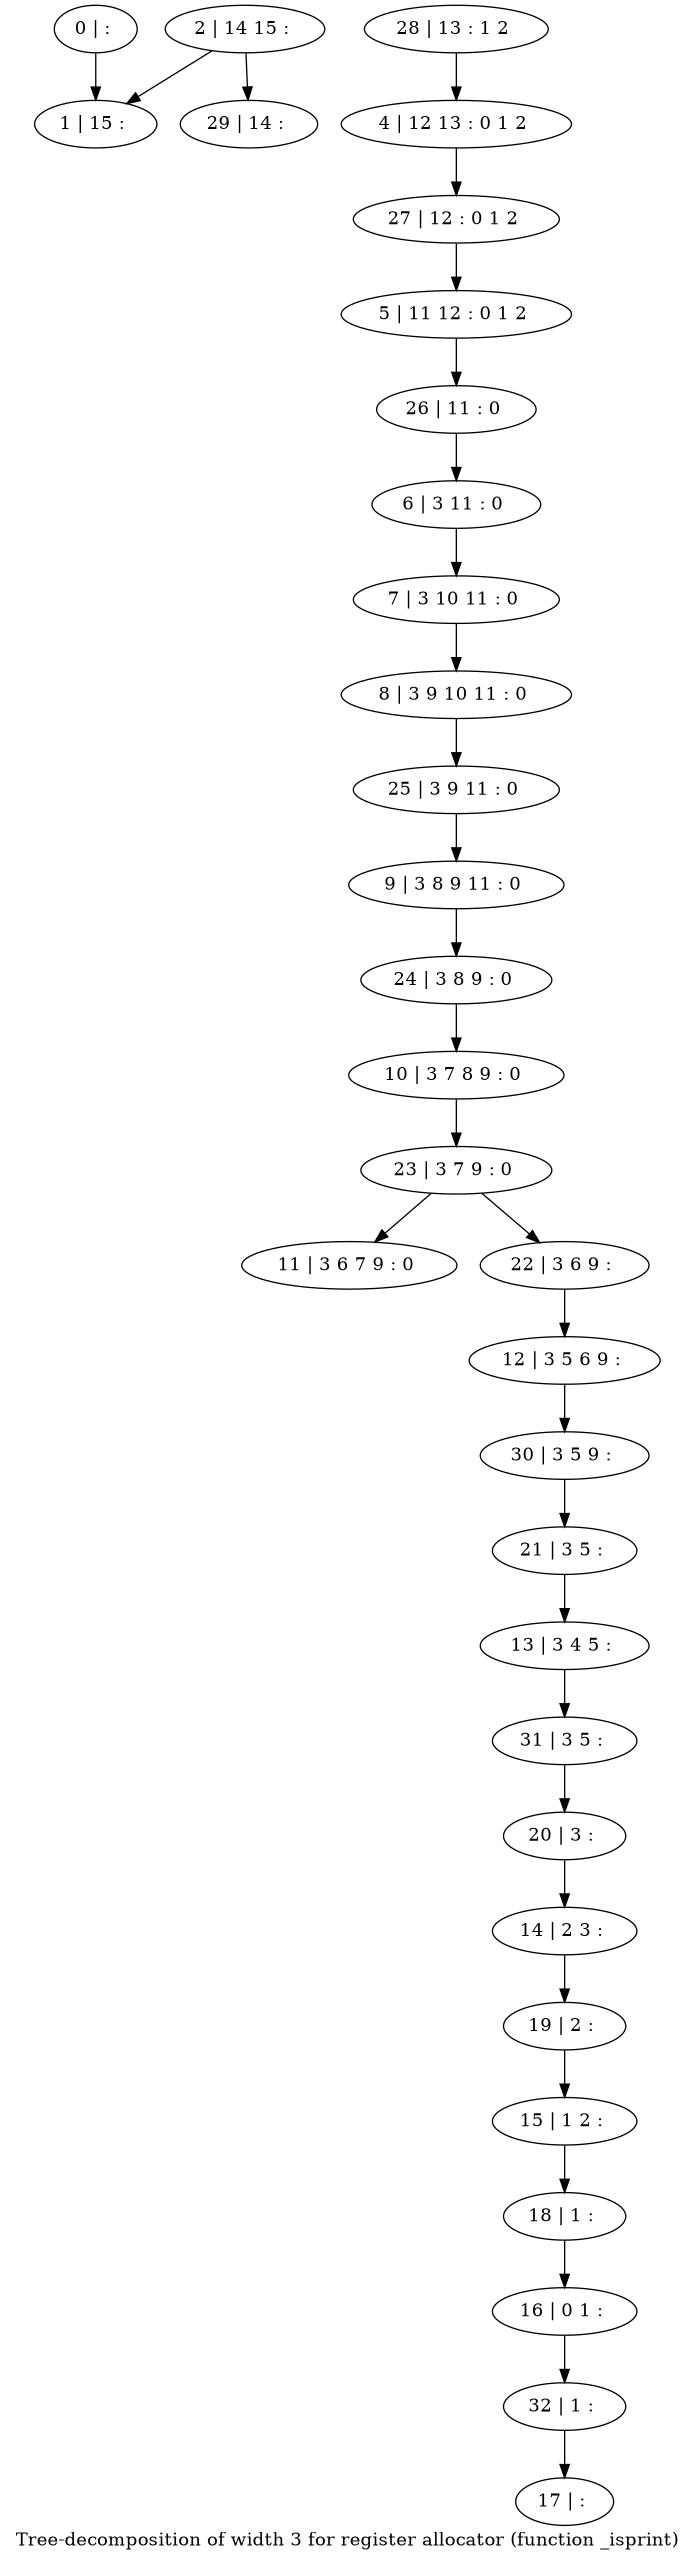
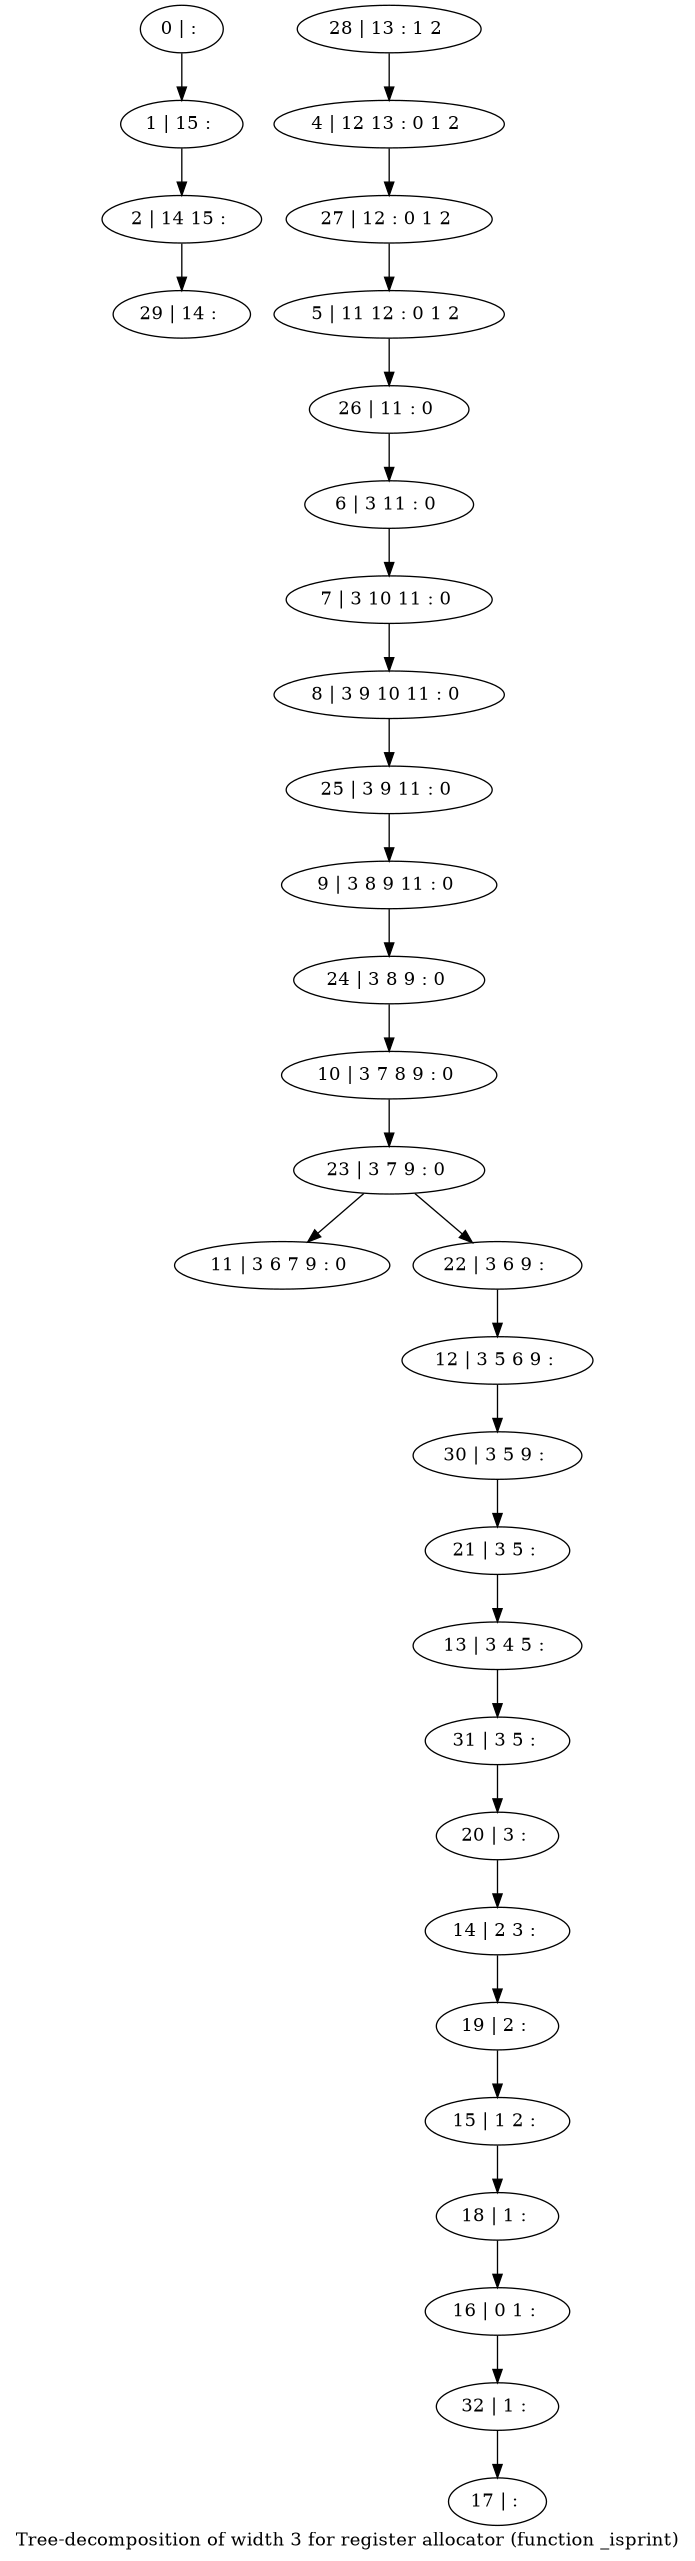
edge "2 | 14 15 :" -> "1 | 15 :": reversed
